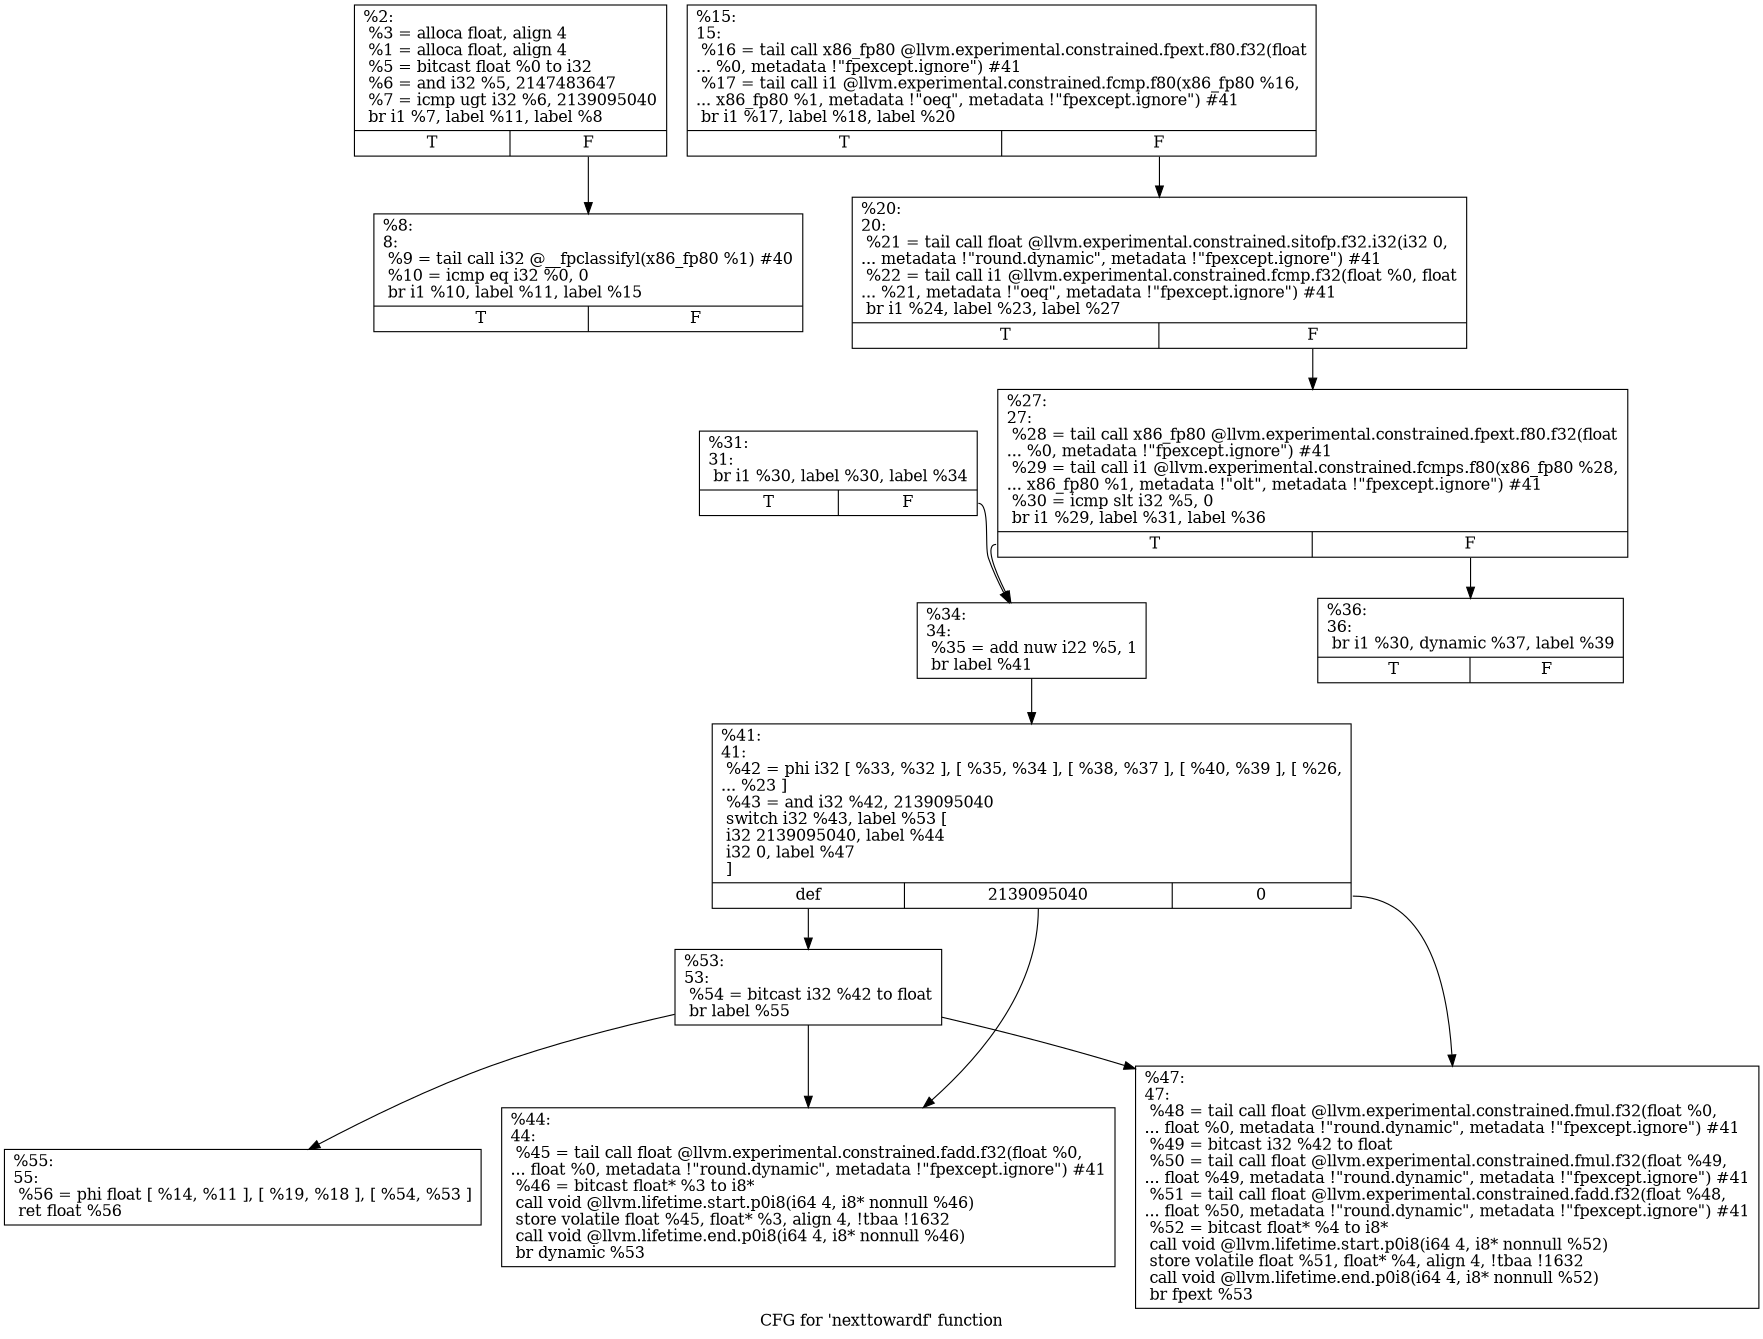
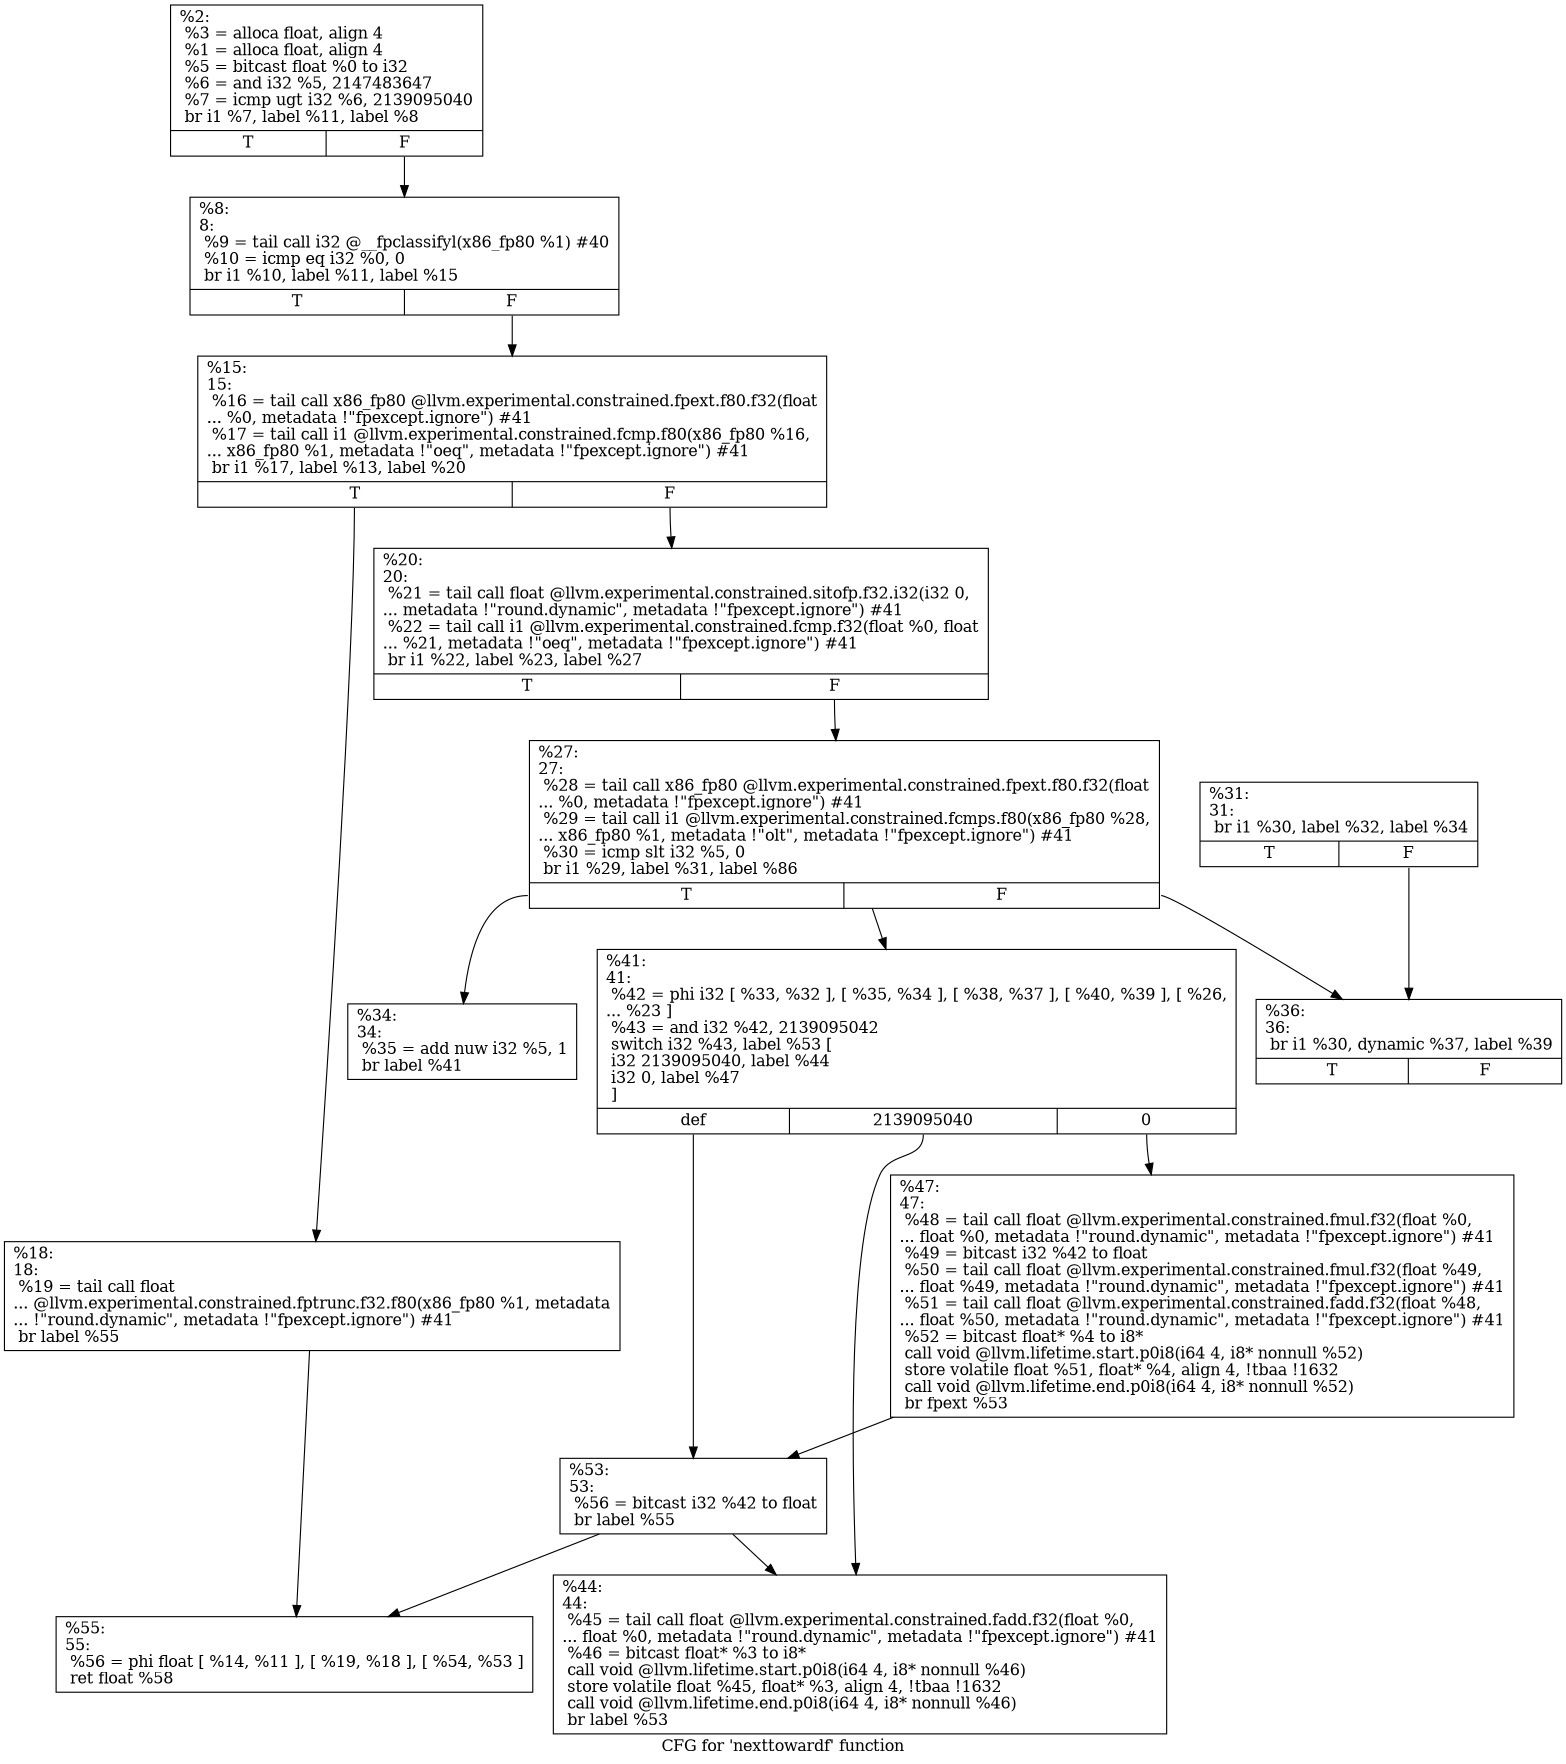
node "%15:": text "br i1 %17, label %18, label %20" -> "br i1 %17, label %13, label %20"
node "%20:": text "br i1 %24, label %23, label %27" -> "br i1 %22, label %23, label %27"
edge "%8:" -> "%15:": added
node "%31:": text "br i1 %30, label %30, label %34" -> "br i1 %30, label %32, label %34"
node "%27:": text "br i1 %29, label %31, label %36" -> "br i1 %29, label %31, label %86"
edge "%31:" -> "%34:": now "%31:" -> "%36:"
node "%34:": text "%35 = add nuw i22 %5, 1" -> "%35 = add nuw i32 %5, 1"
edge "%34:" -> "%41:": now "%27:" -> "%41:"
node "%41:": text "%43 = and i32 %42, 2139095040" -> "%43 = and i32 %42, 2139095042"
node "%53:": text "%54 = bitcast i32 %42 to float" -> "%56 = bitcast i32 %42 to float"
edge "%53:" -> "%47:": reversed
node "%55:": text "ret float %56" -> "ret float %58"
node "%44:": text "br dynamic %53" -> "br label %53"
node "%18:": added
